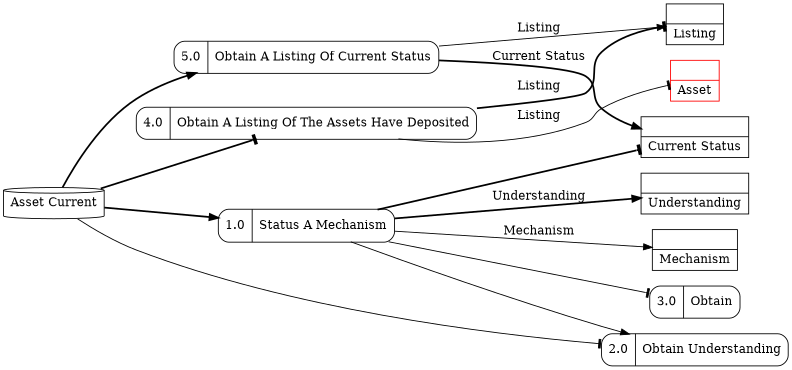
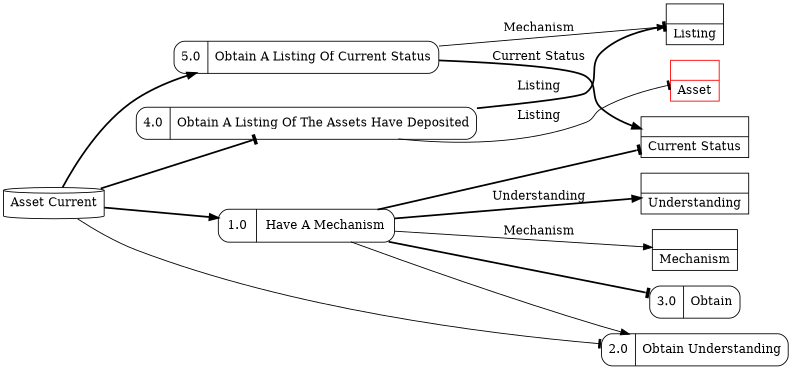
edge "5.0" -> "Listing": label "Listing" -> "Mechanism"
node "1.0": text "Status A Mechanism" -> "Have A Mechanism"
edge "1.0" -> "3.0": style solid -> bold
